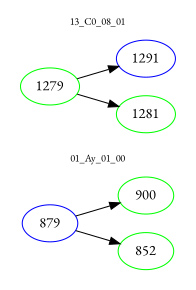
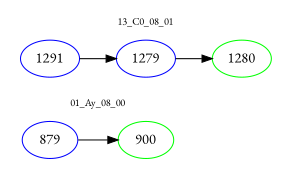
edge "1279" -> "1291": reversed
node "1279": color green -> blue
node "1281": label "1281" -> "1280"
cluster "01_Ay_01_00": label "01_Ay_01_00" -> "01_Ay_08_00"
node "852": removed
